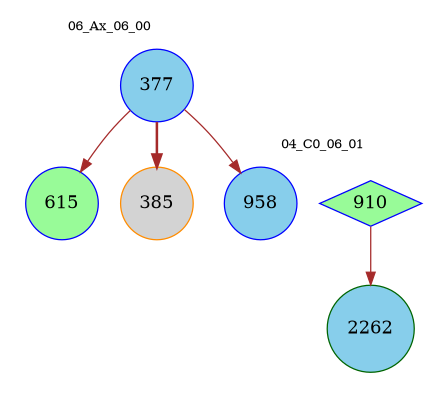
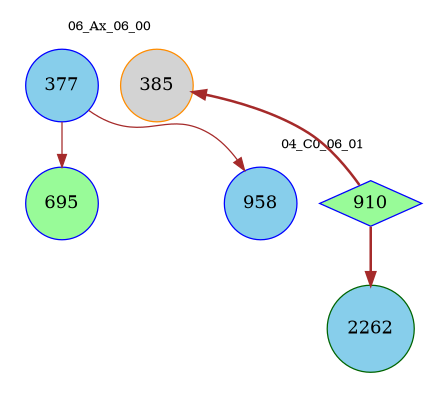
edge "377" -> "385": now "910" -> "385"
node "615": label "615" -> "695"
edge "910" -> "2262": style solid -> bold
